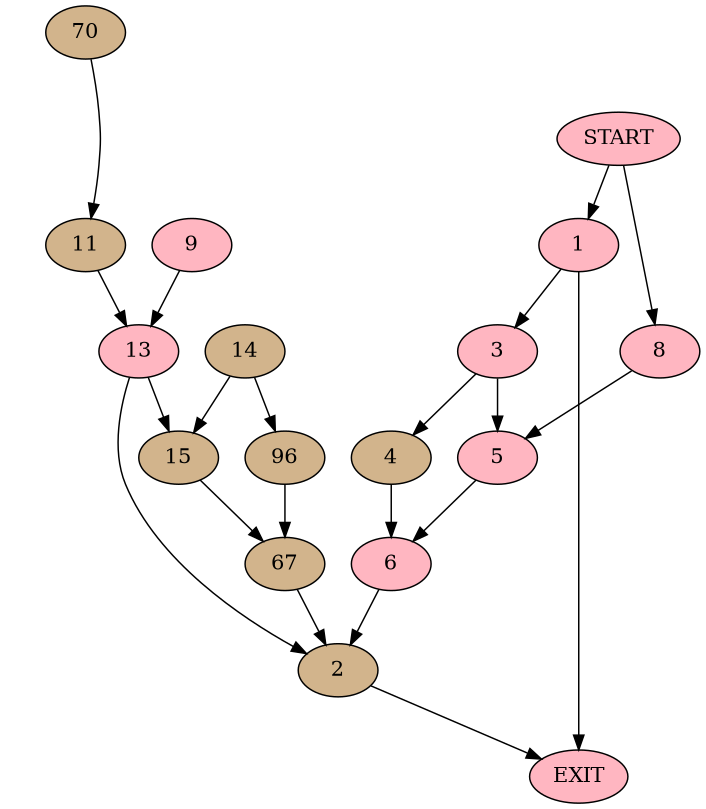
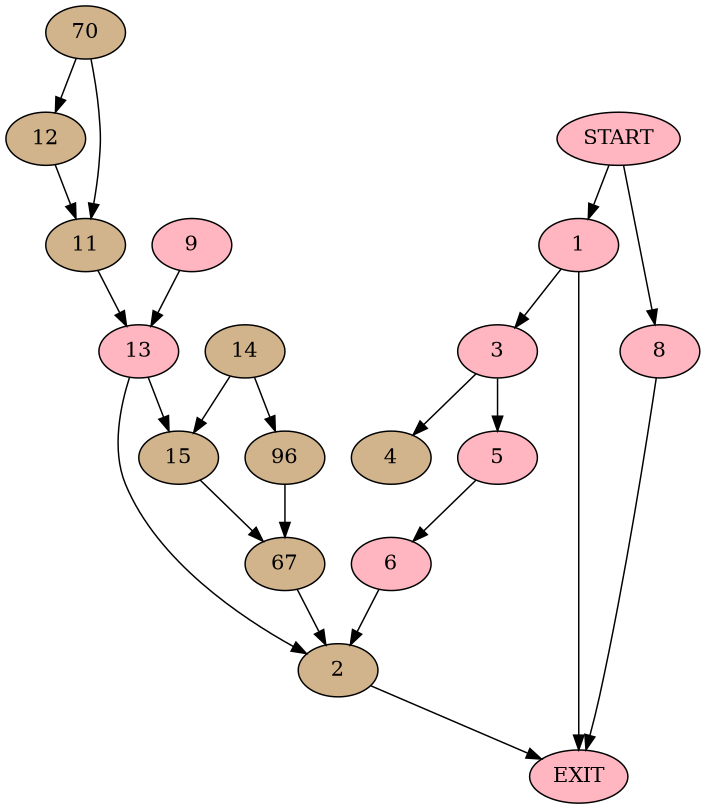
node "12": added
edge "8" -> "5": now "8" -> "EXIT"
edge "4" -> "6": removed
